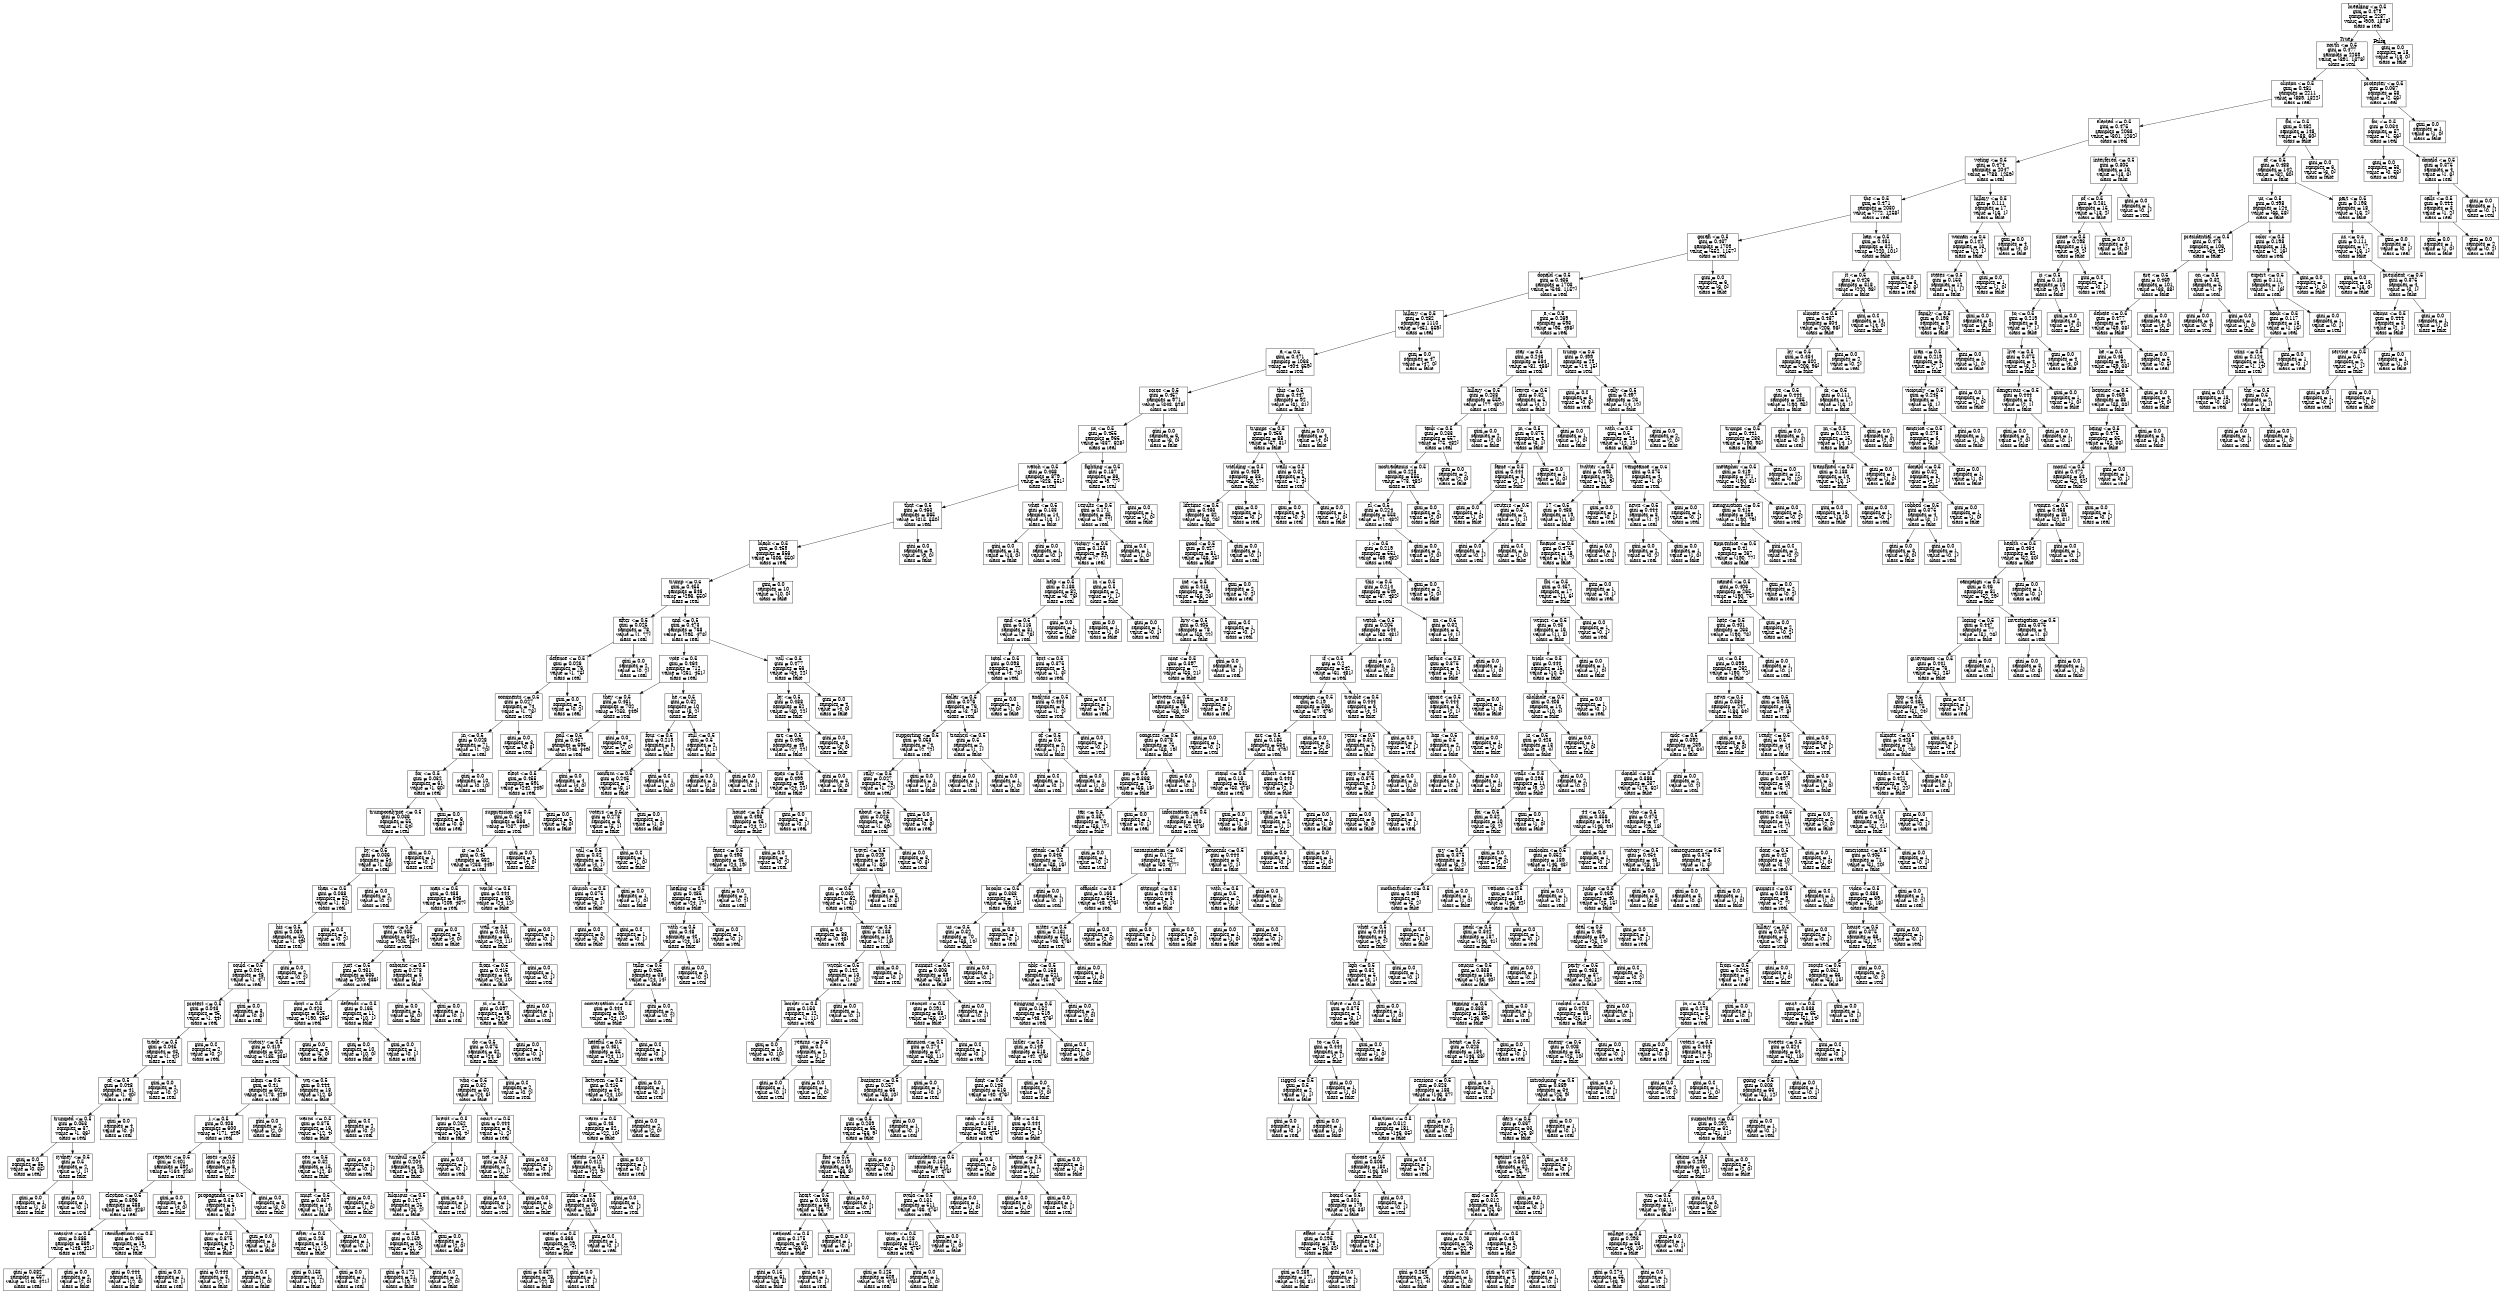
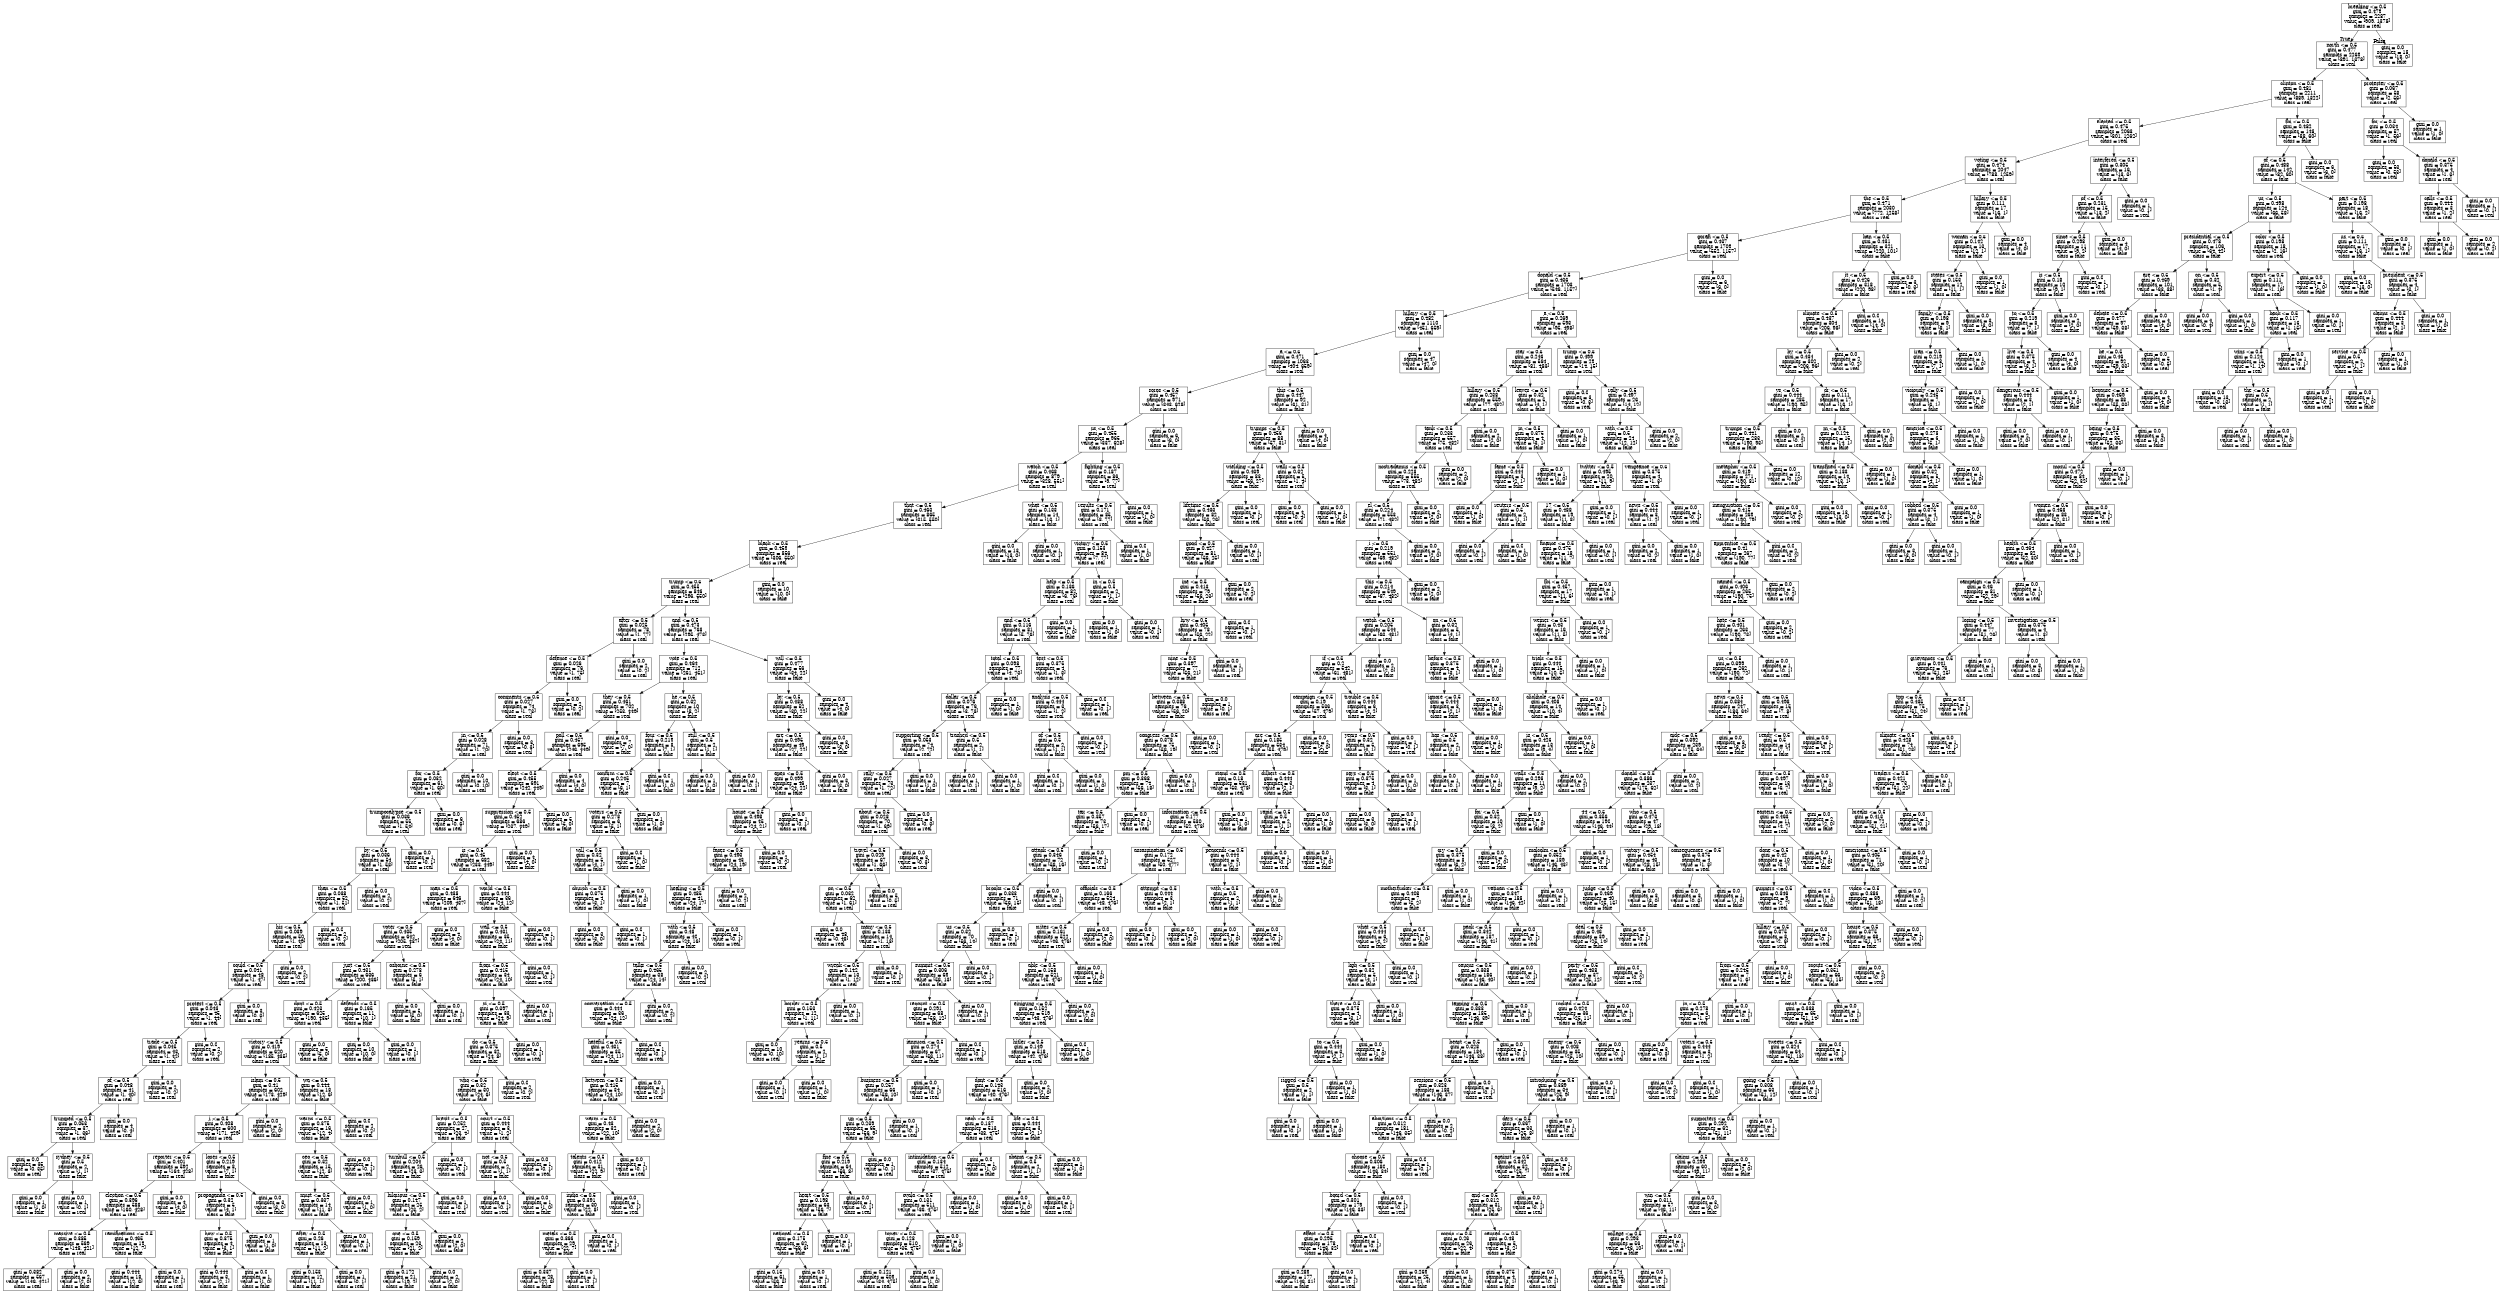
node "gini = 0.0 samples = 9 value = [9, 0] class = fake": removed
node "gini = 0.0 samples = 88 value = [0, 48] class = real": label "gini = 0.0 samples = 88 value = [0, 48] class = real" -> "gini = 0.0 samples = 48 value = [0, 48] class = real"
node "gini = 0.125 samples = 509 value = [34, 475] class = real": label "gini = 0.125 samples = 509 value = [34, 475] class = real" -> "gini = 0.121 samples = 509 value = [34, 475] class = real"
